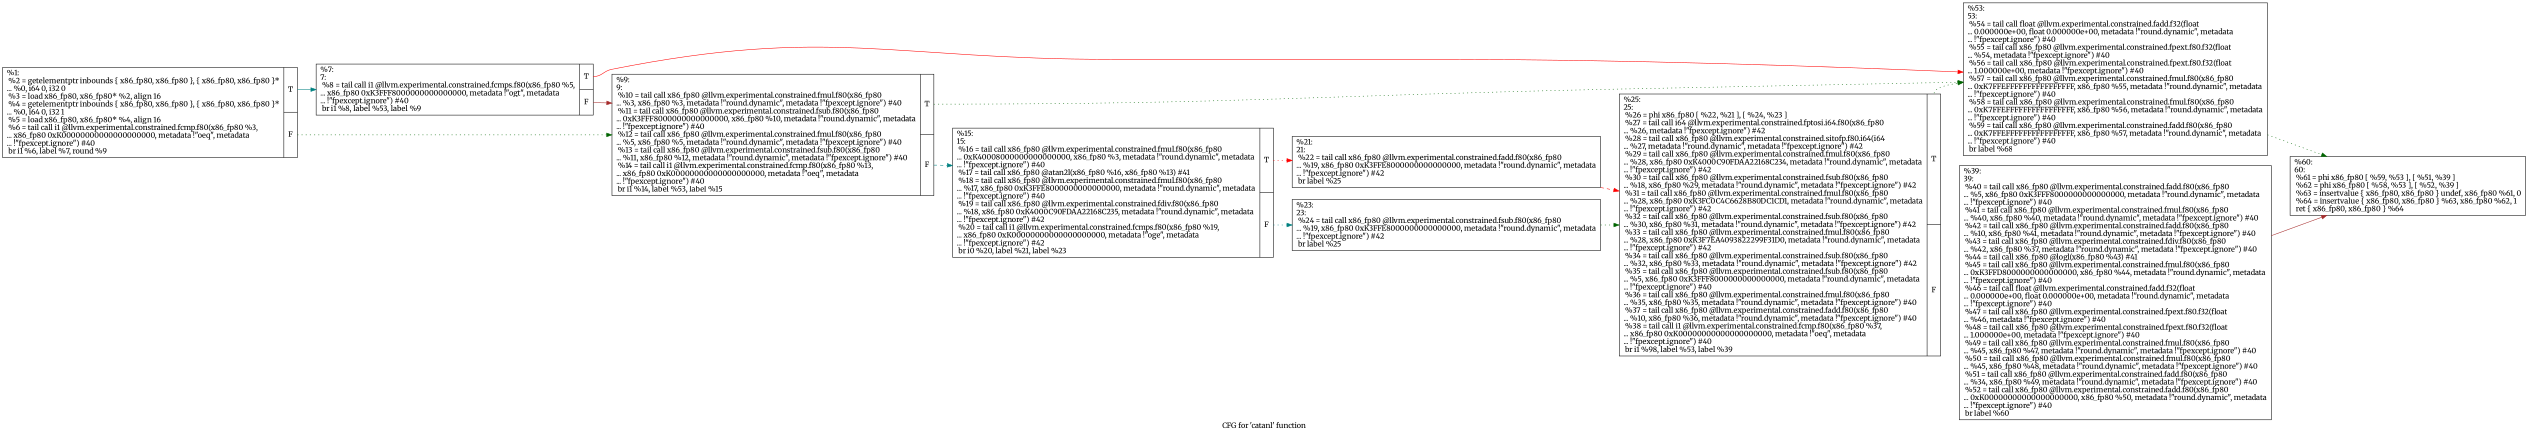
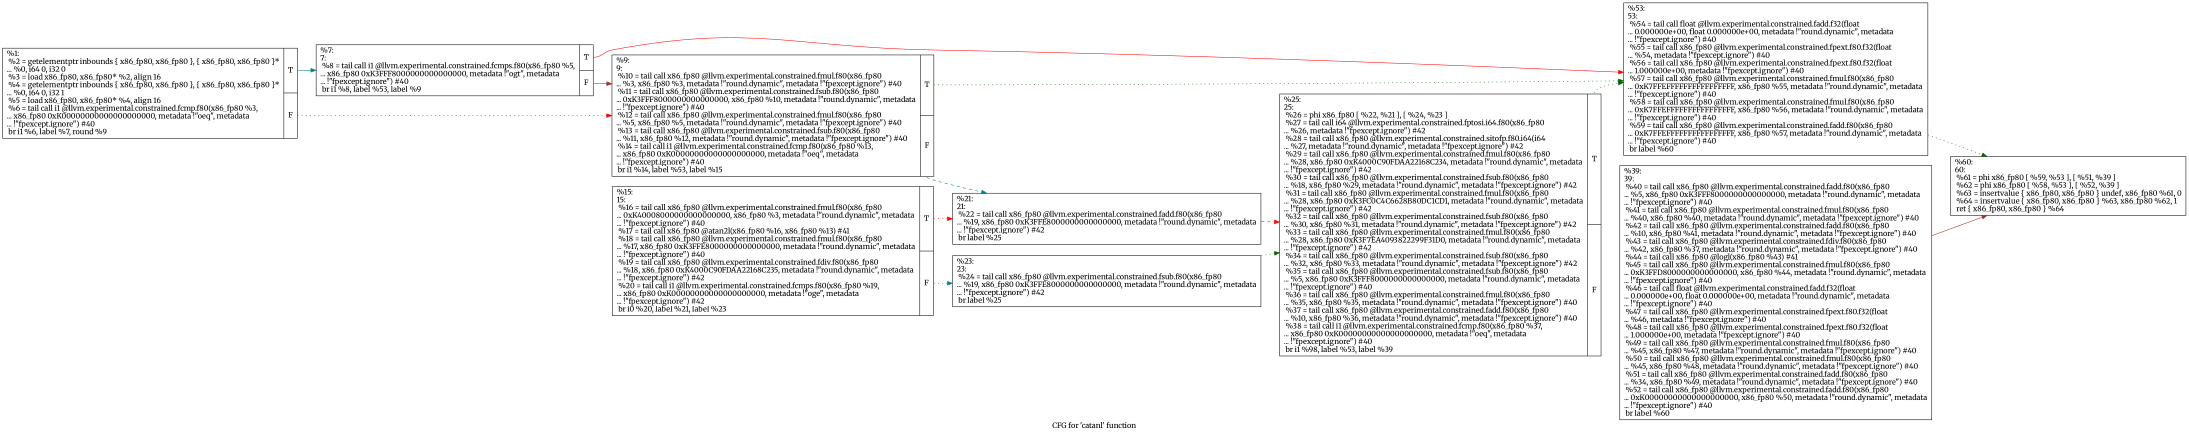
edge "%1:" -> "%9:": color darkgreen -> red
node "%53:": text "br label %68" -> "br label %60"
edge "%9:" -> "%15:": now "%9:" -> "%21:"
